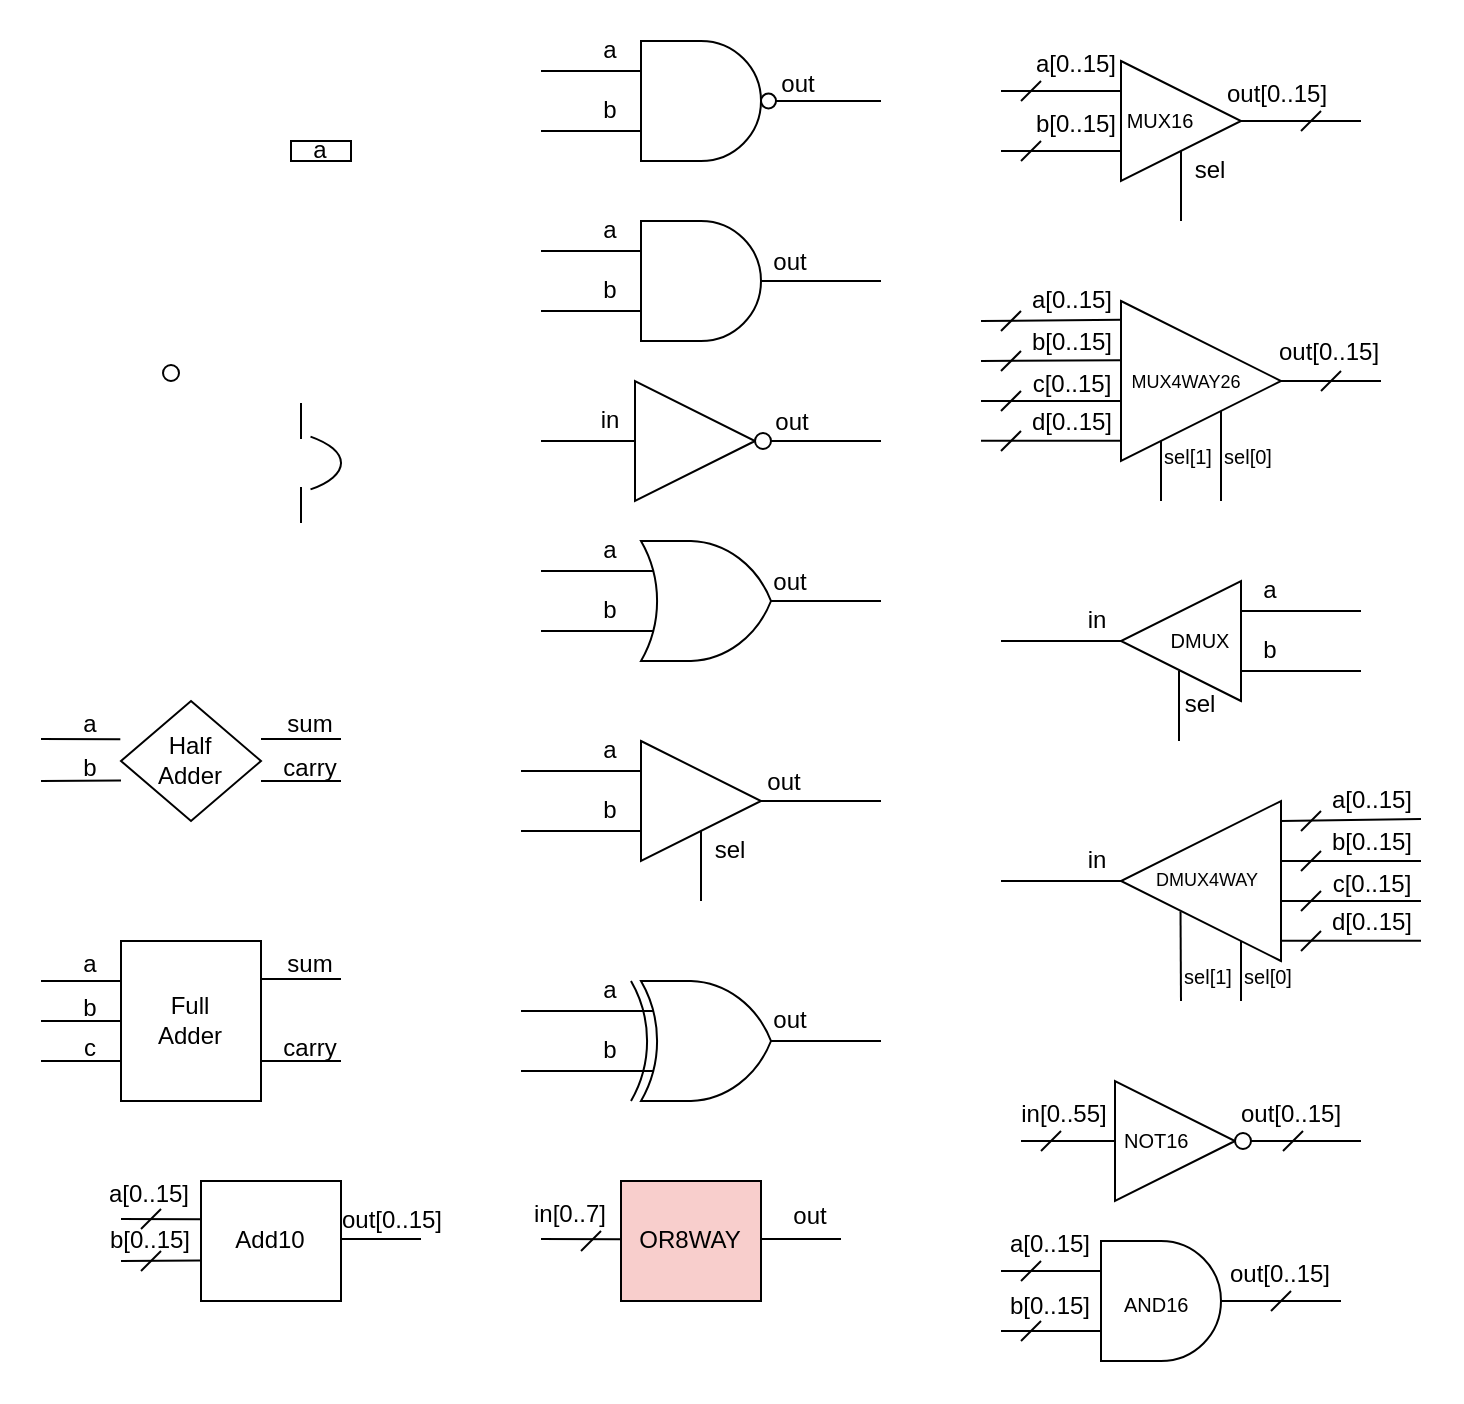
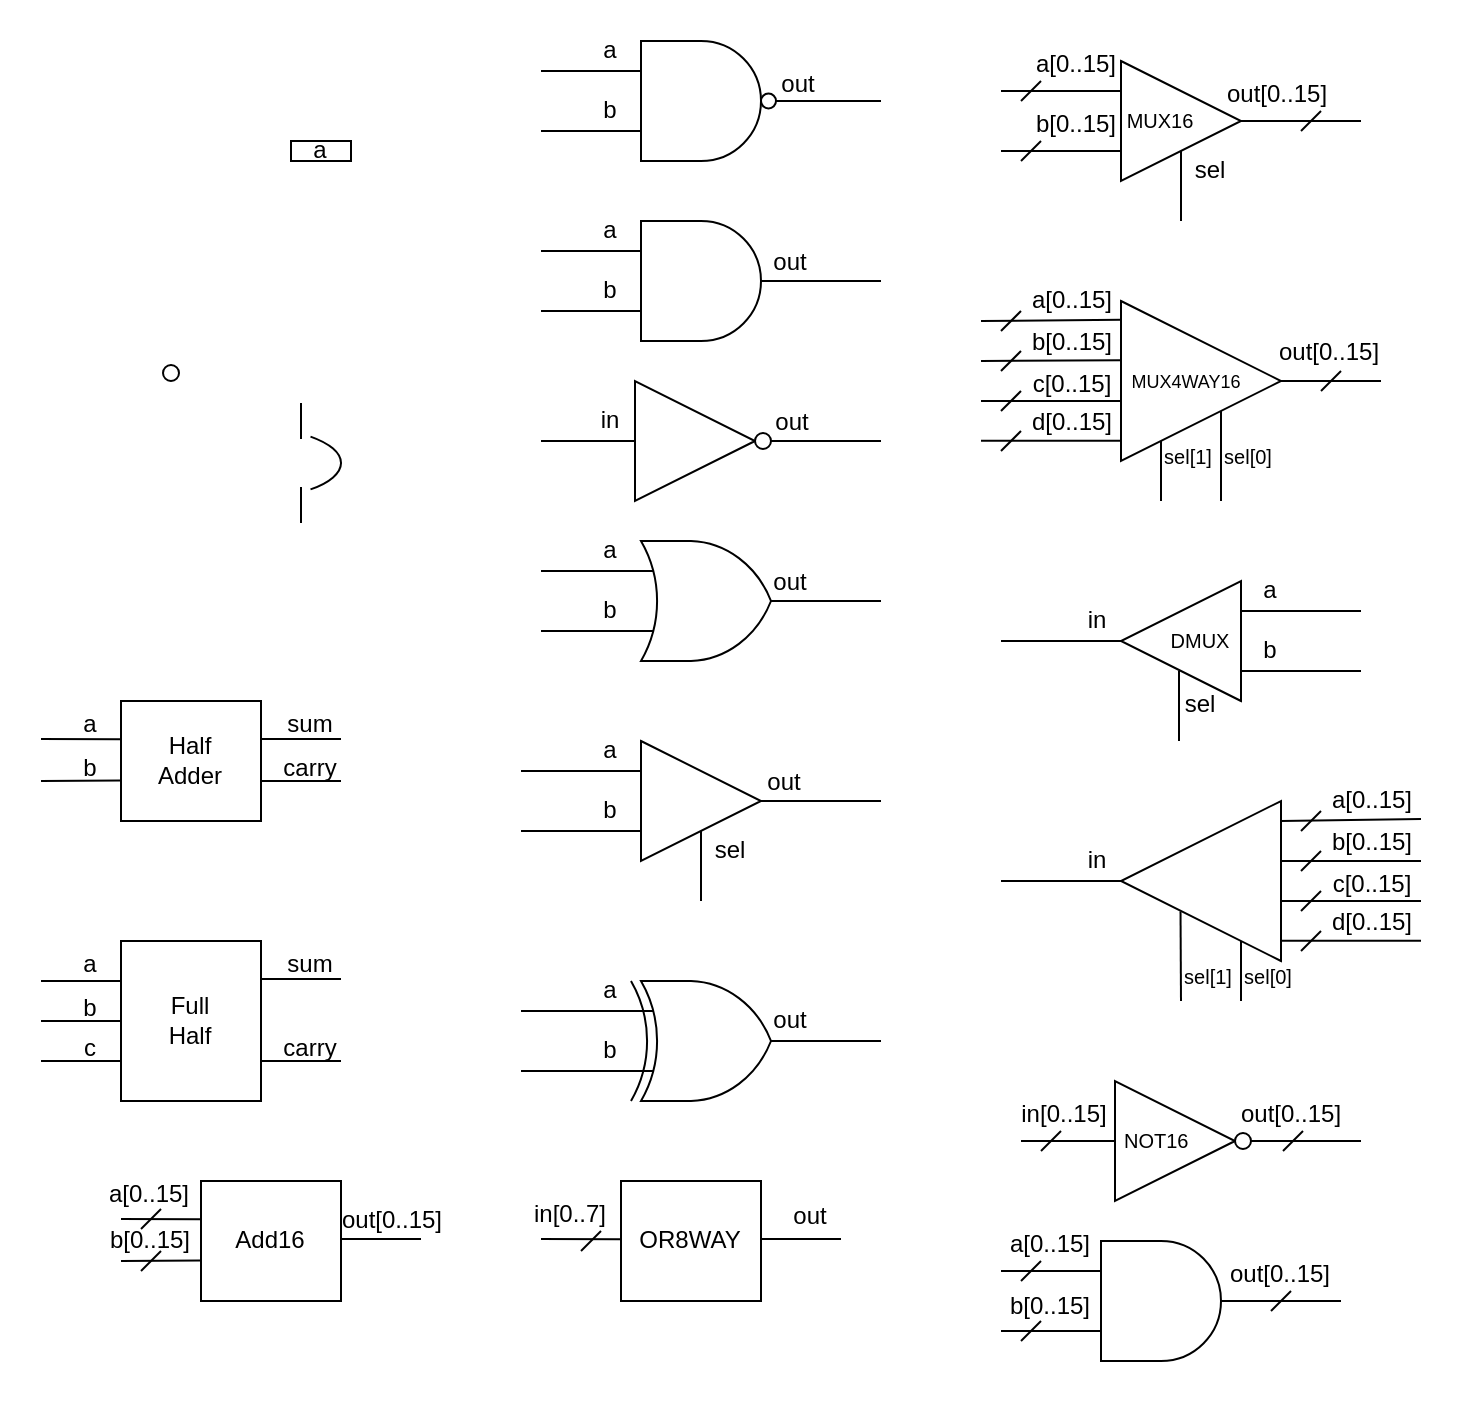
node "MUX4WAY26": label "MUX4WAY26" -> "MUX4WAY16"
node "Half Adder": shape diamond -> rectangle
node "DMUX4WAY": removed
node "Full Adder": label "Full Adder" -> "Full Half"
node "in[0..55]": label "in[0..55]" -> "in[0..15]"
node "Add10": label "Add10" -> "Add16"
node "OR8WAY": fillcolor #f8cecc -> #ffffff
node "AND16": removed
